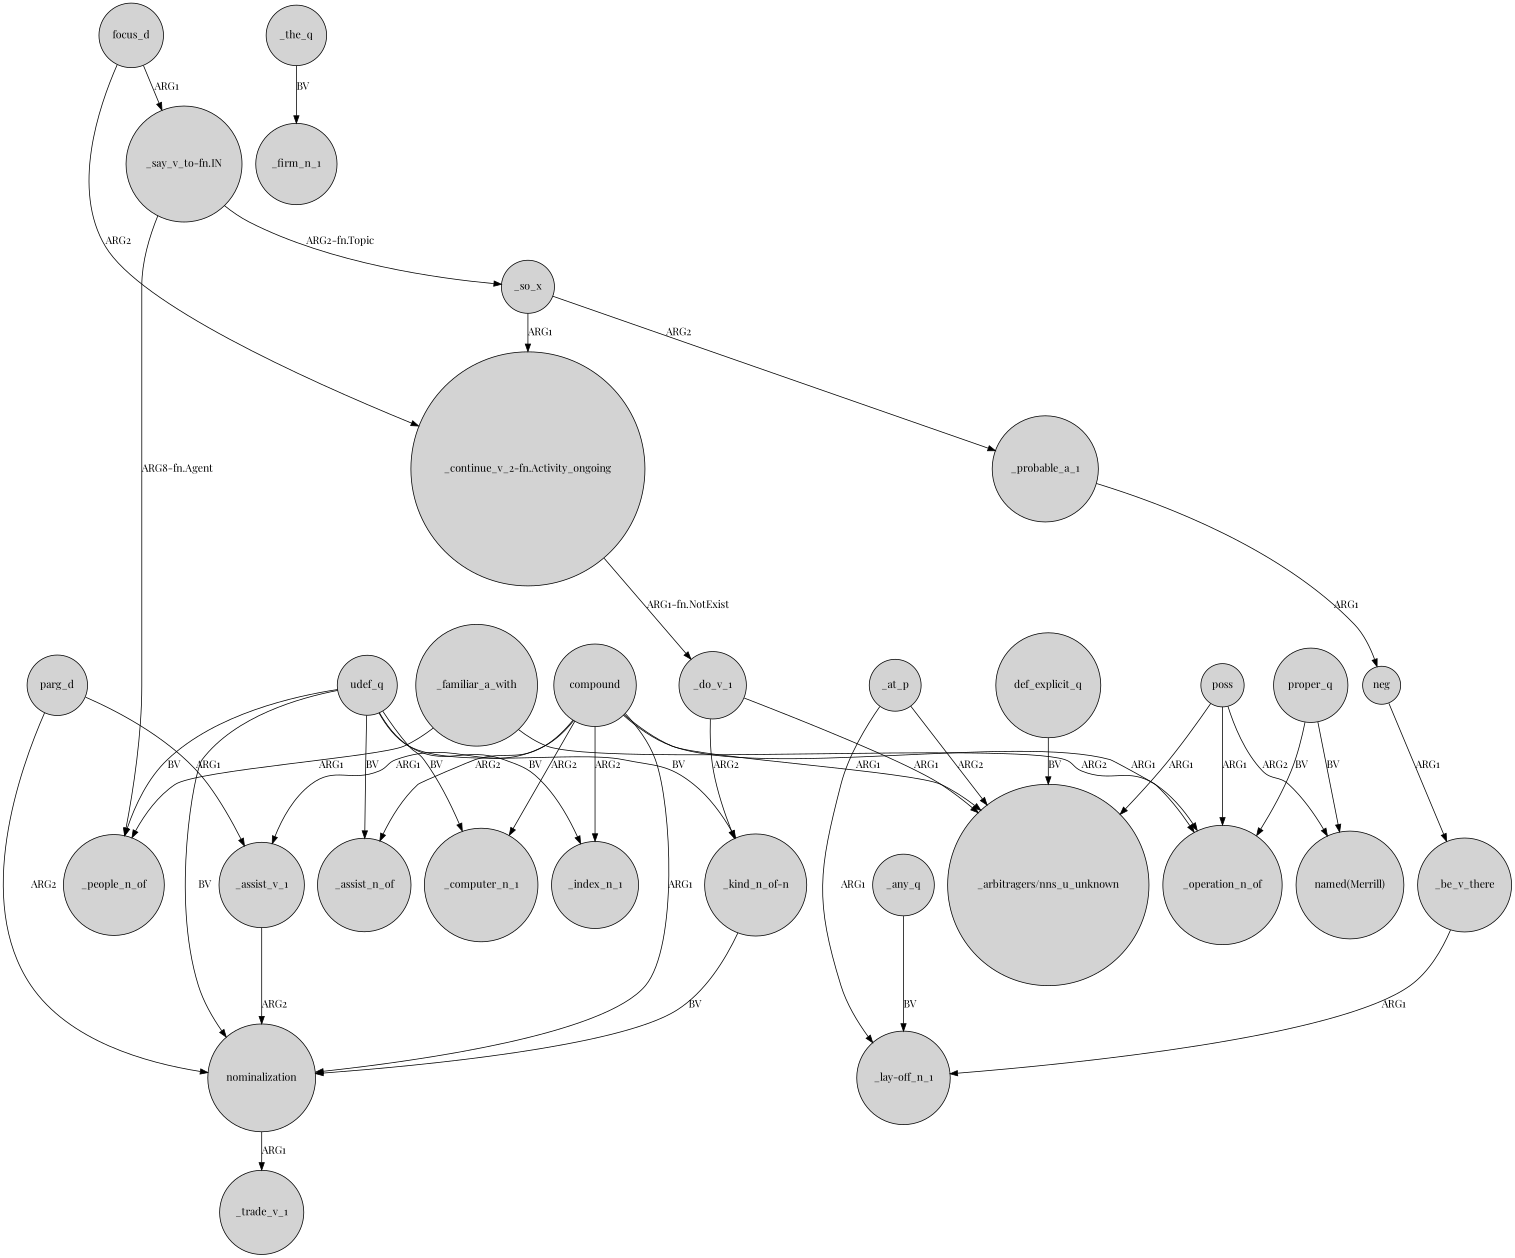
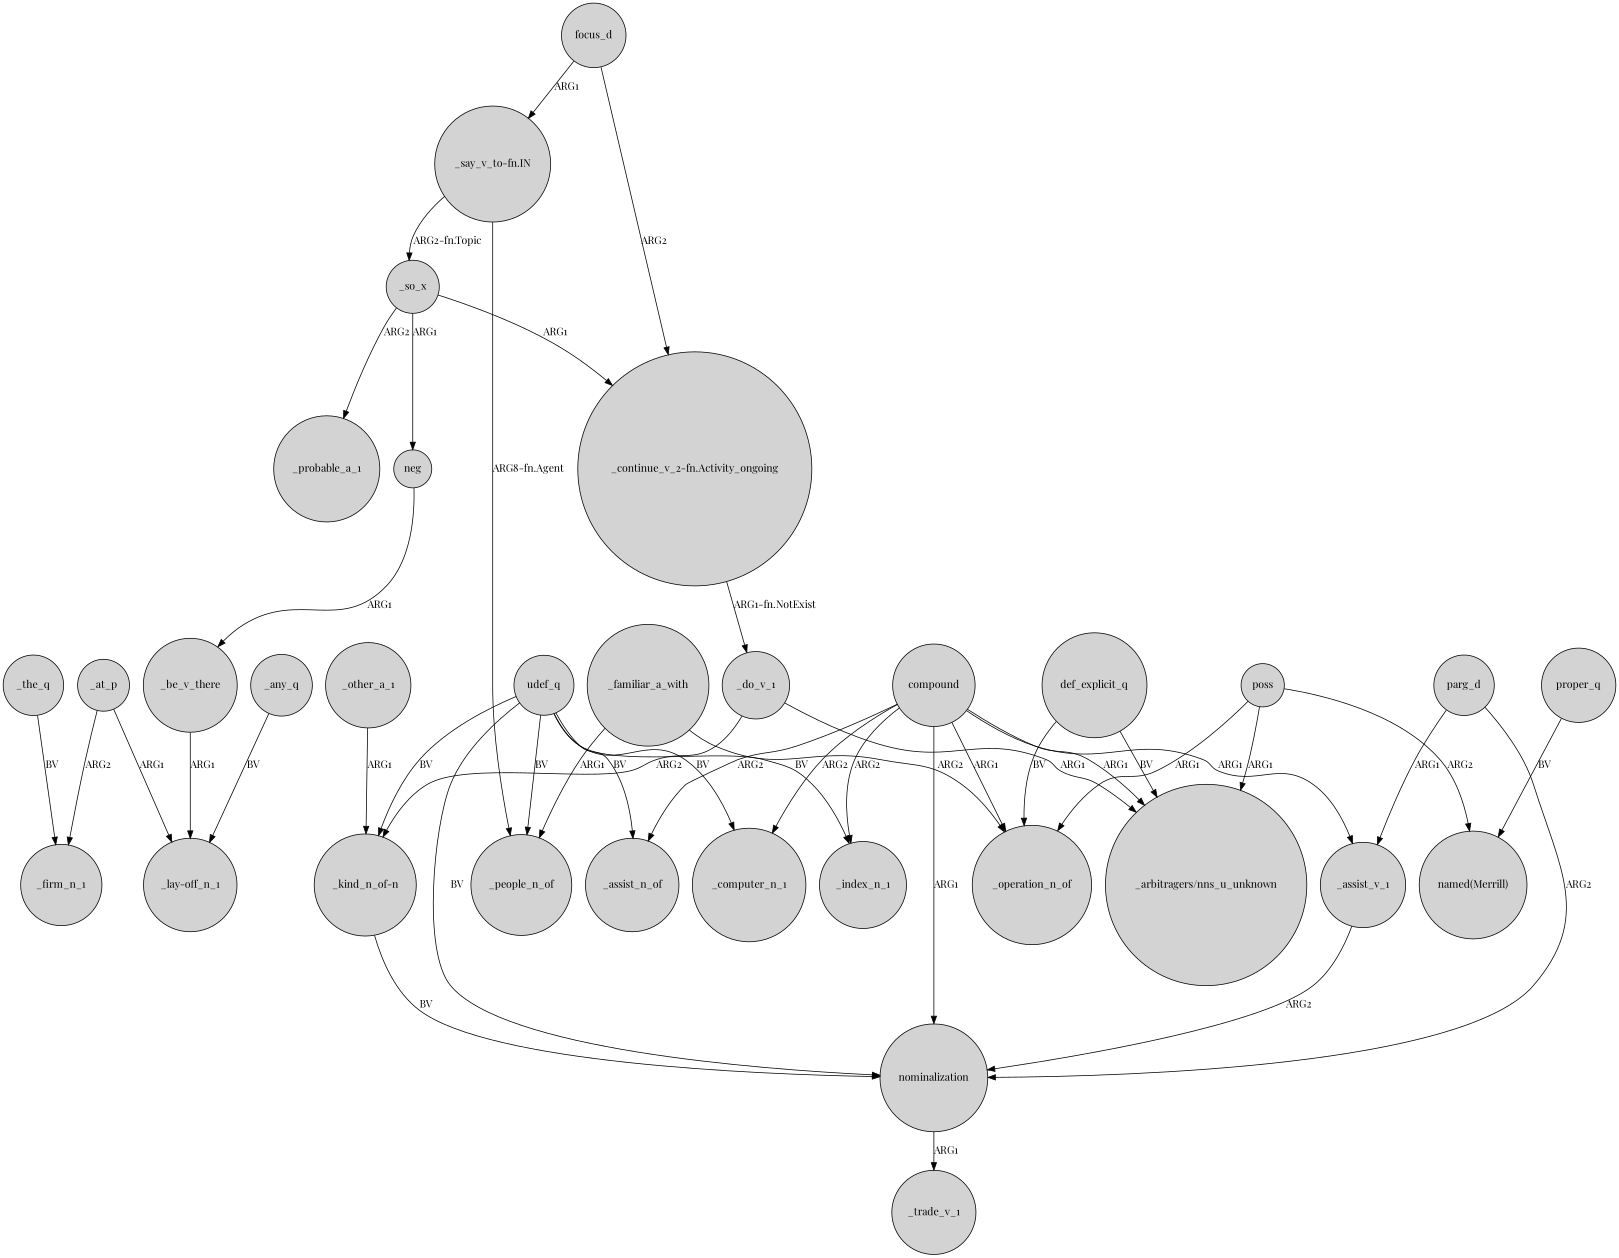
edge "_probable_a_1" -> "neg": now "_so_x" -> "neg"
node "_other_a_1": added
edge "_at_p" -> "_arbitragers/nns_u_unknown": now "_at_p" -> "_firm_n_1"
edge "proper_q" -> "_operation_n_of": now "def_explicit_q" -> "_operation_n_of"
